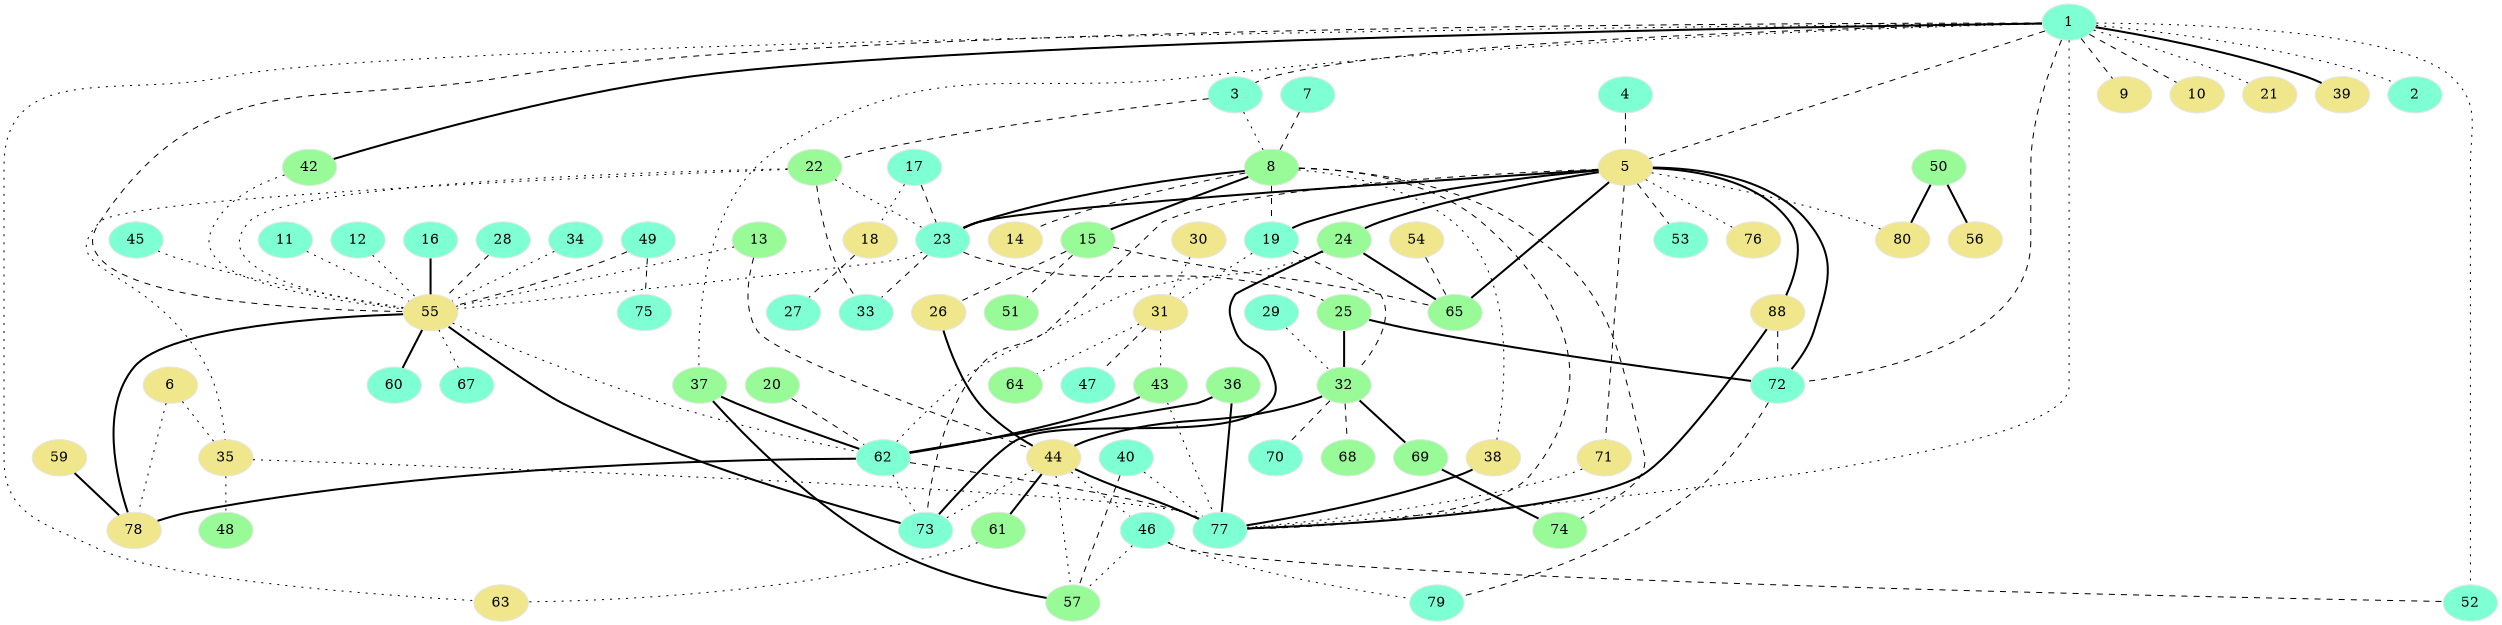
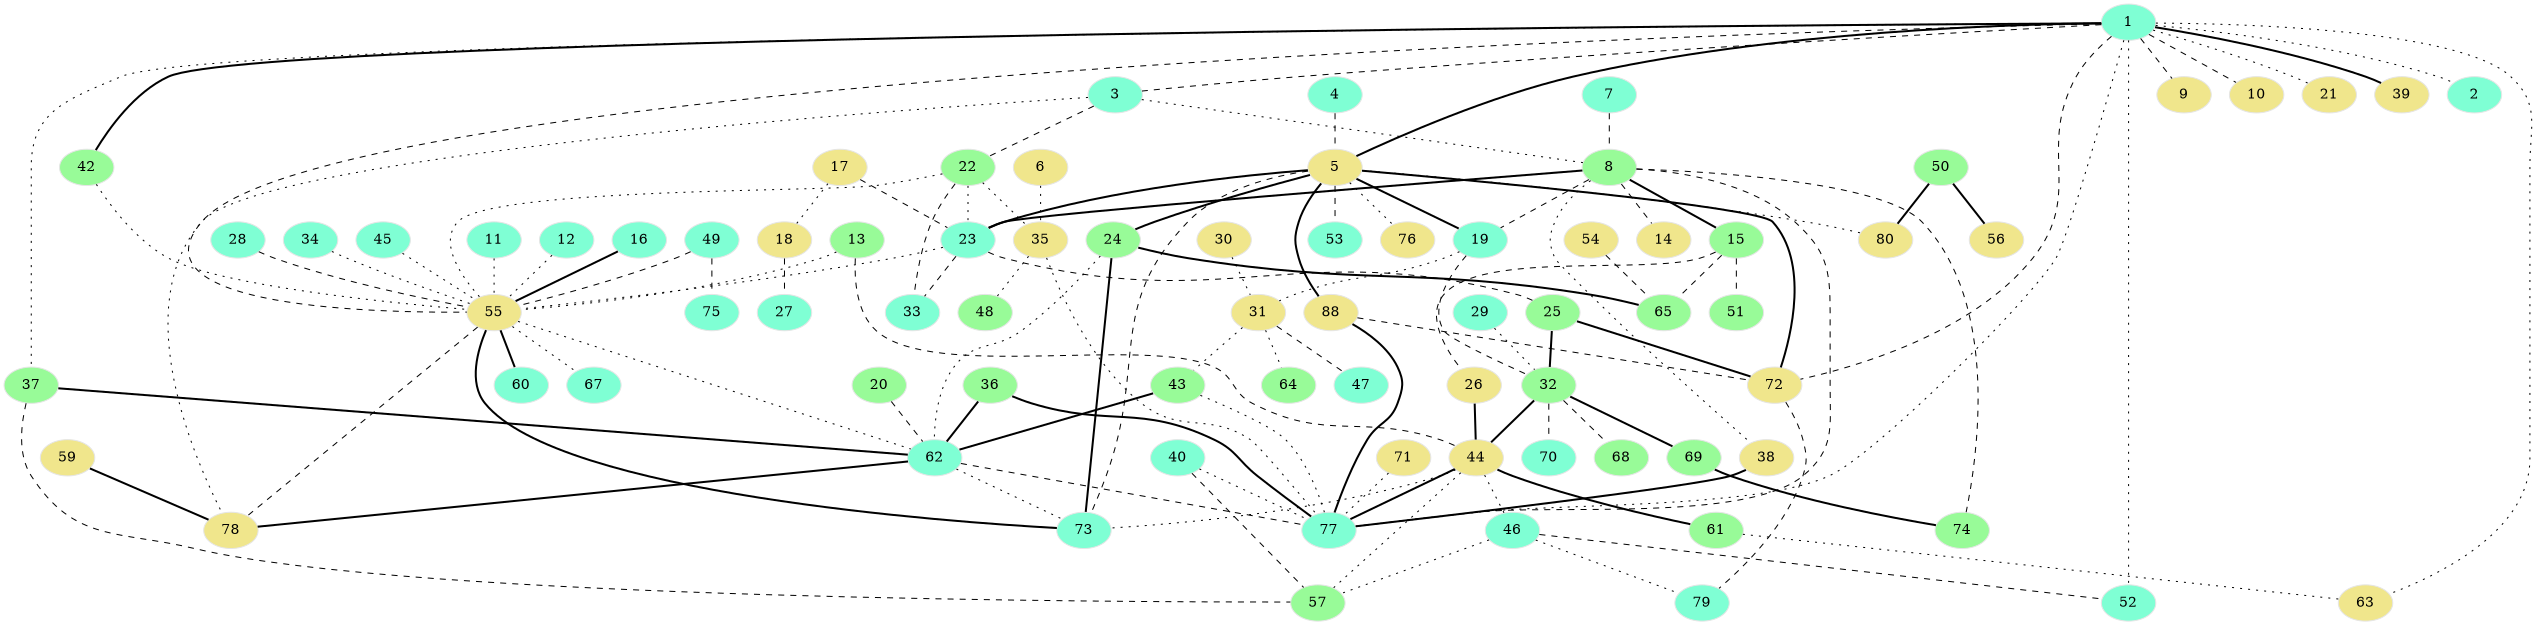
edge "1" -- "5": style dashed -> bold
node "17": fillcolor aquamarine -> khaki
edge "5" -- "65": removed
edge "5" -- "71": removed
edge "55" -- "78": style bold -> dashed
node "72": fillcolor aquamarine -> khaki
edge "6" -- "78": now "3" -- "78"
edge "37" -- "57": style bold -> dashed
